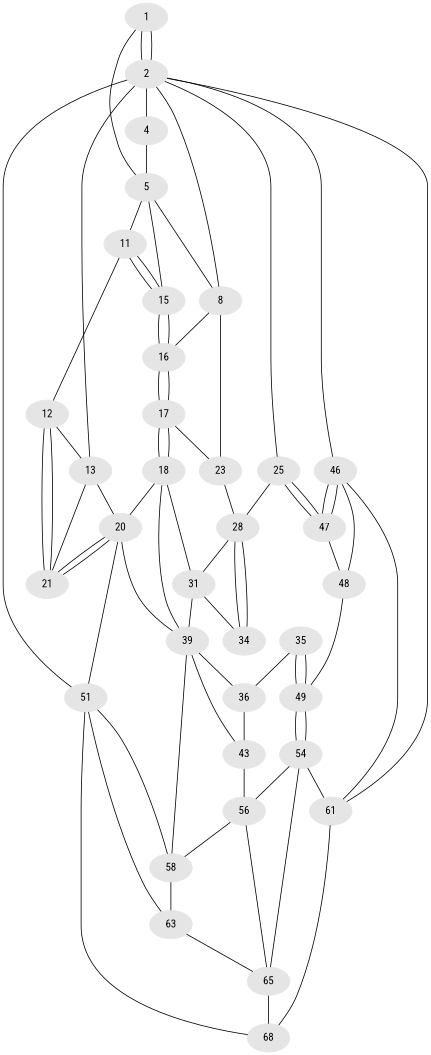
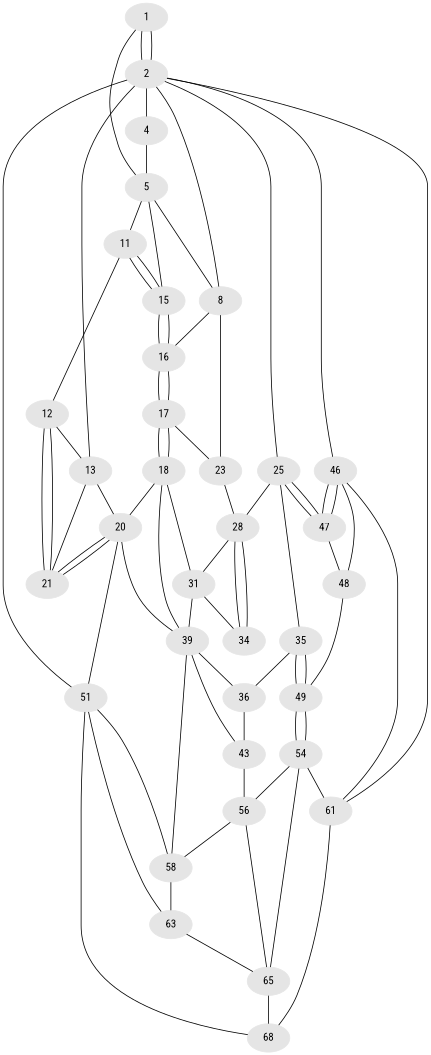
edge "25" -- "35": added
